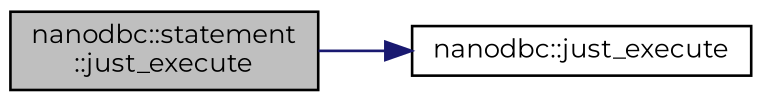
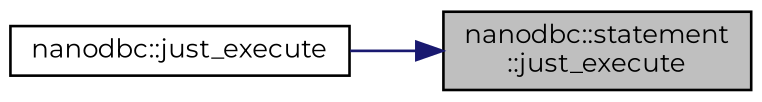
edge "nanodbc::statement ::just_execute" -> "nanodbc::just_execute": reversed
